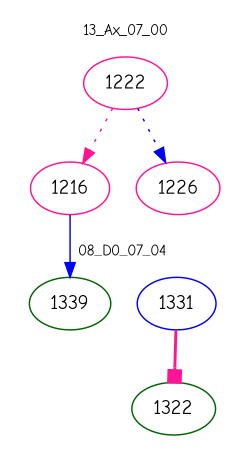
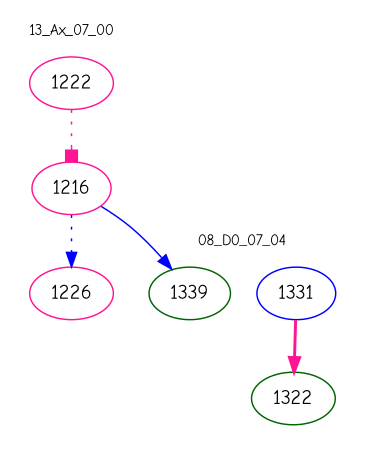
edge "1222" -> "1216": arrowhead normal -> box
edge "1222" -> "1226": now "1216" -> "1226"
edge "1331" -> "1322": arrowhead box -> normal
